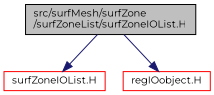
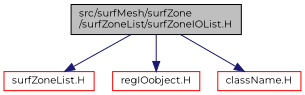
node "surfZoneIOList.H": label "surfZoneIOList.H" -> "surfZoneList.H"
node "className.H": added
